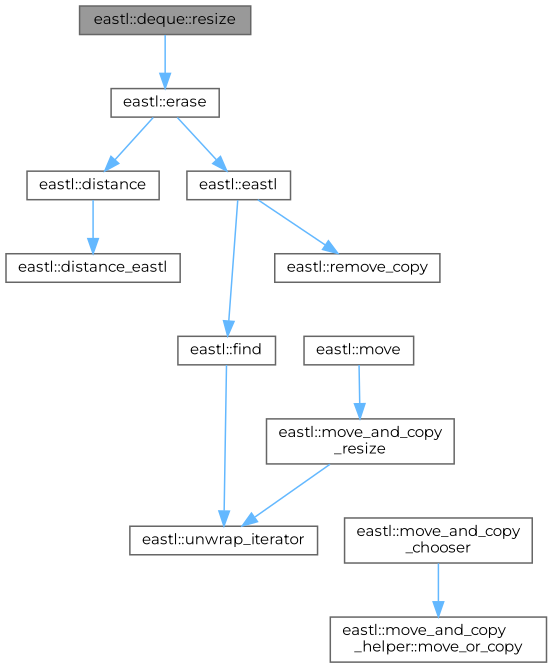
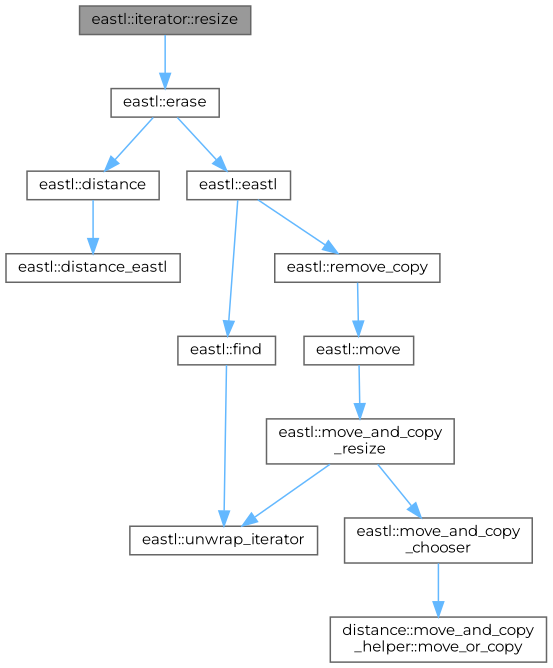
node "eastl::deque::resize": label "eastl::deque::resize" -> "eastl::iterator::resize"
edge "eastl::remove_copy" -> "eastl::move": added
edge "eastl::move_and_copy _resize" -> "eastl::move_and_copy _chooser": added
node "eastl::move_and_copy _helper::move_or_copy": label "eastl::move_and_copy _helper::move_or_copy" -> "distance::move_and_copy _helper::move_or_copy"
